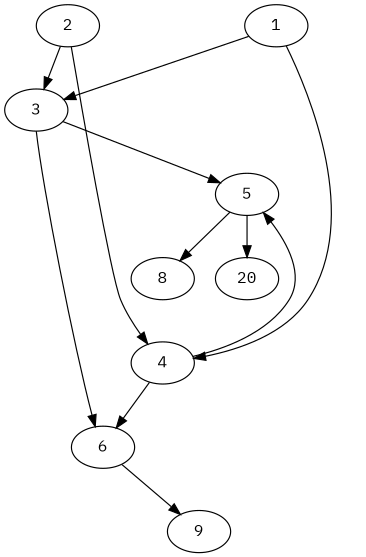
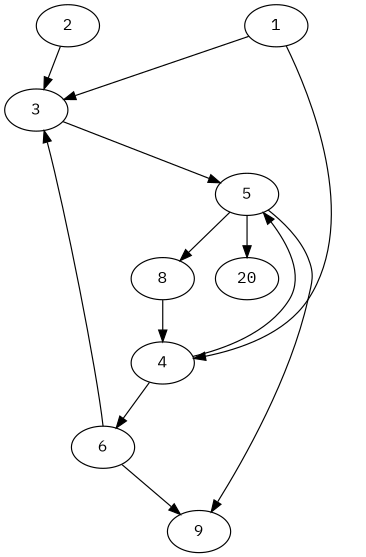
edge "2" -> "4": now "8" -> "4"
edge "3" -> "6": reversed
edge "5" -> "9": added
